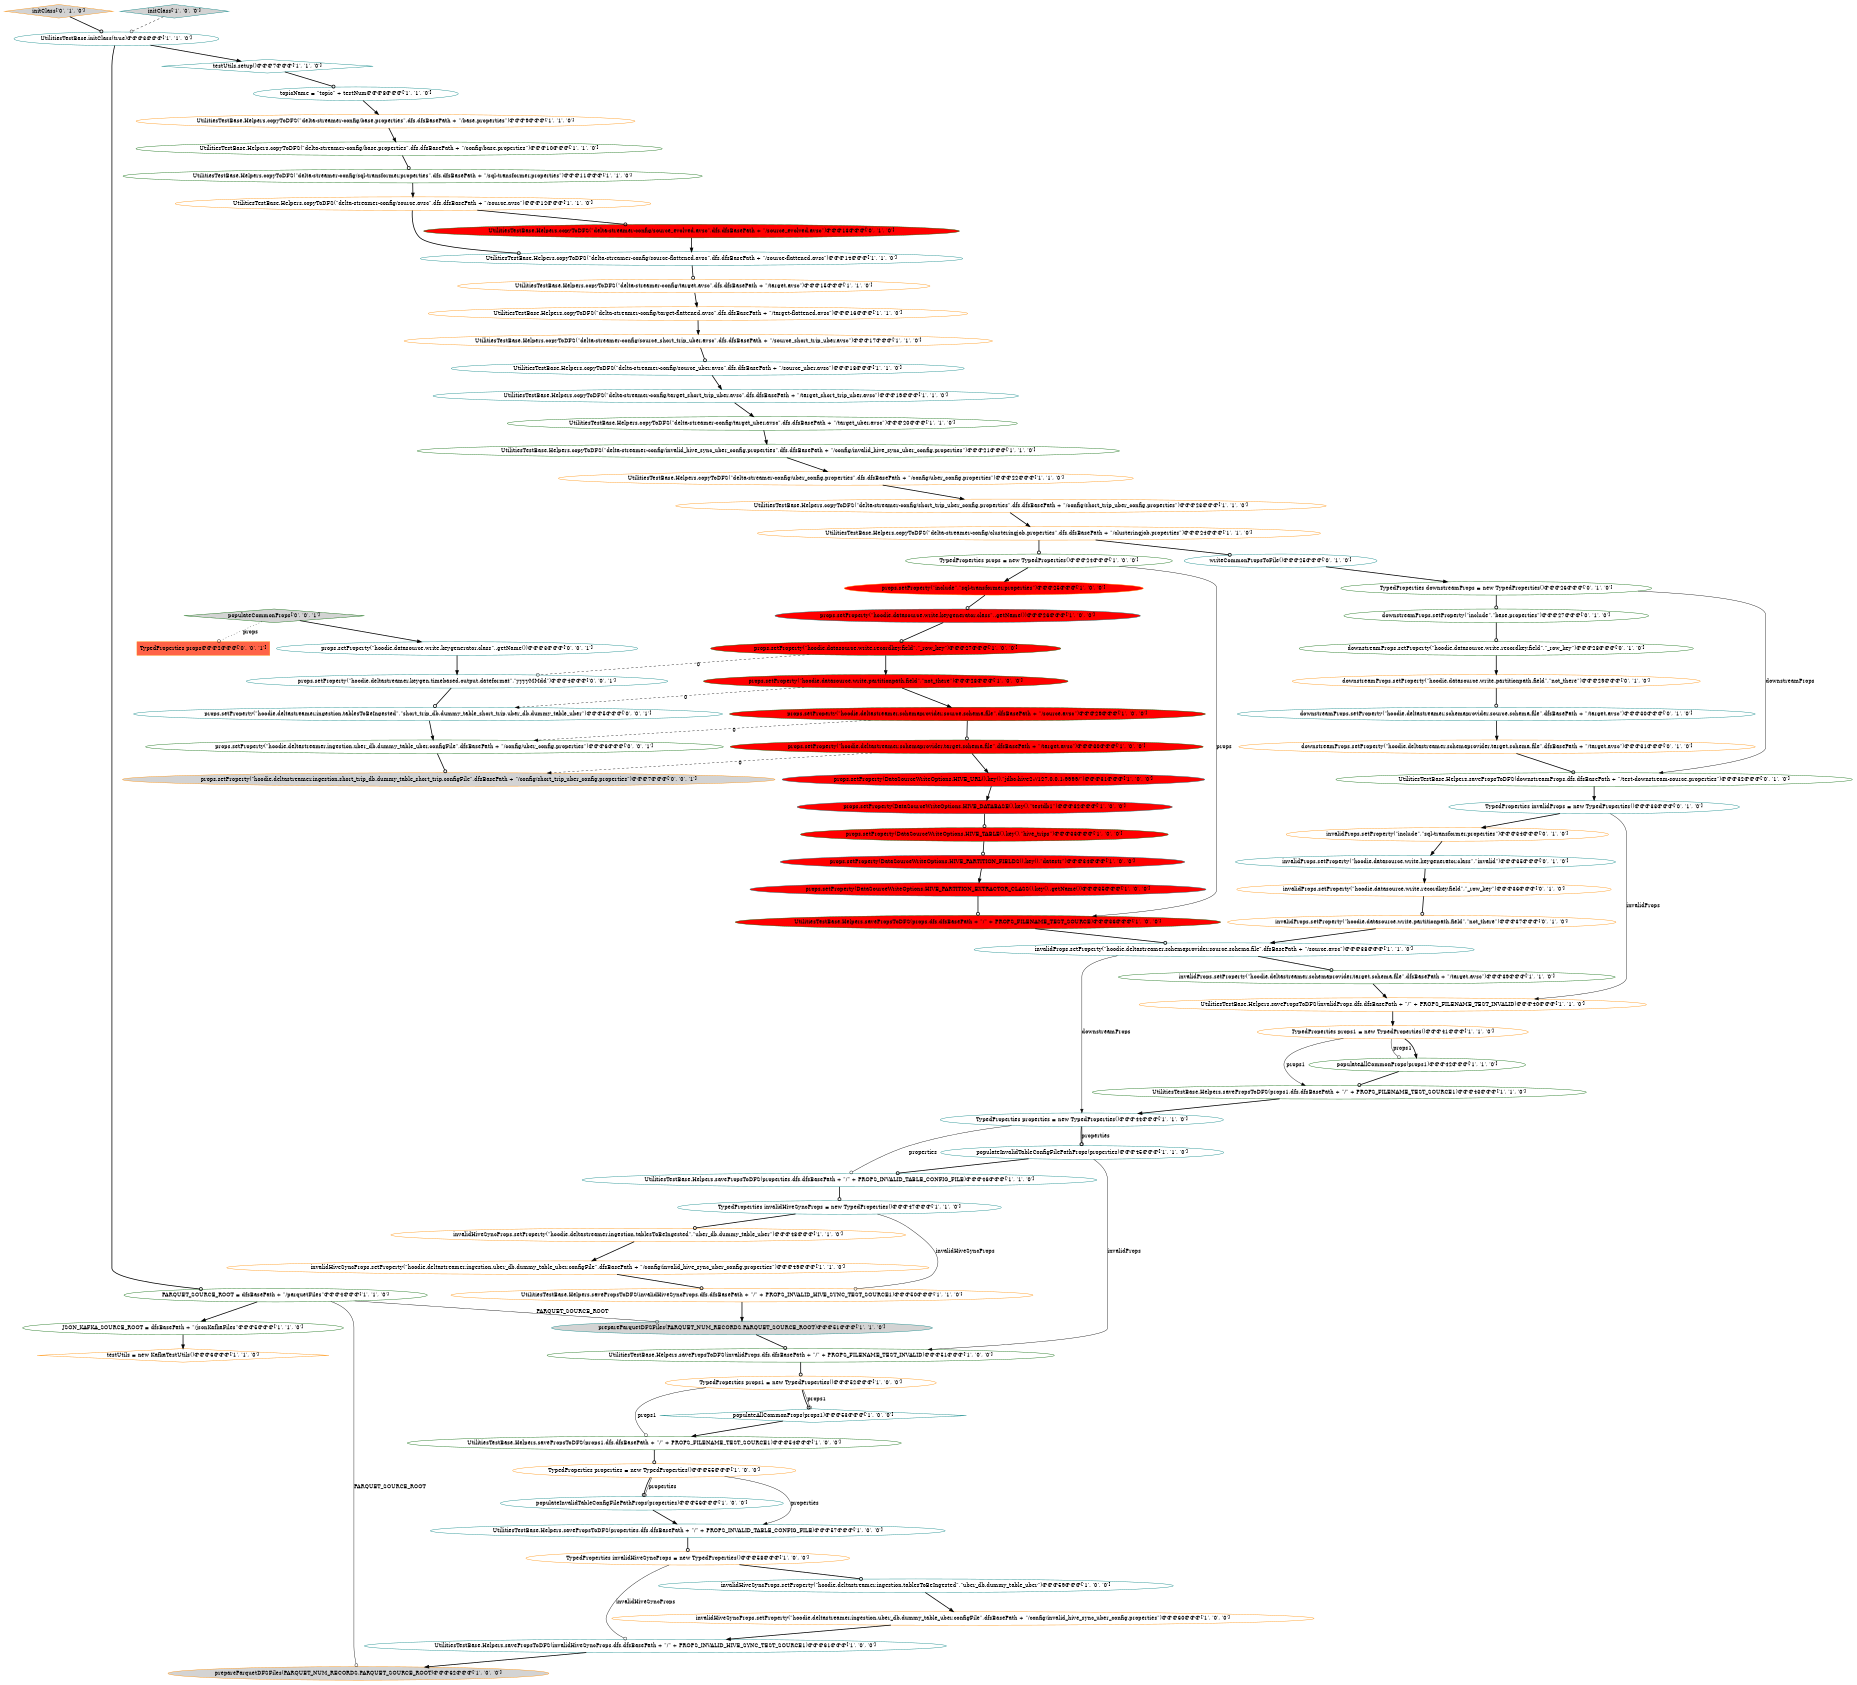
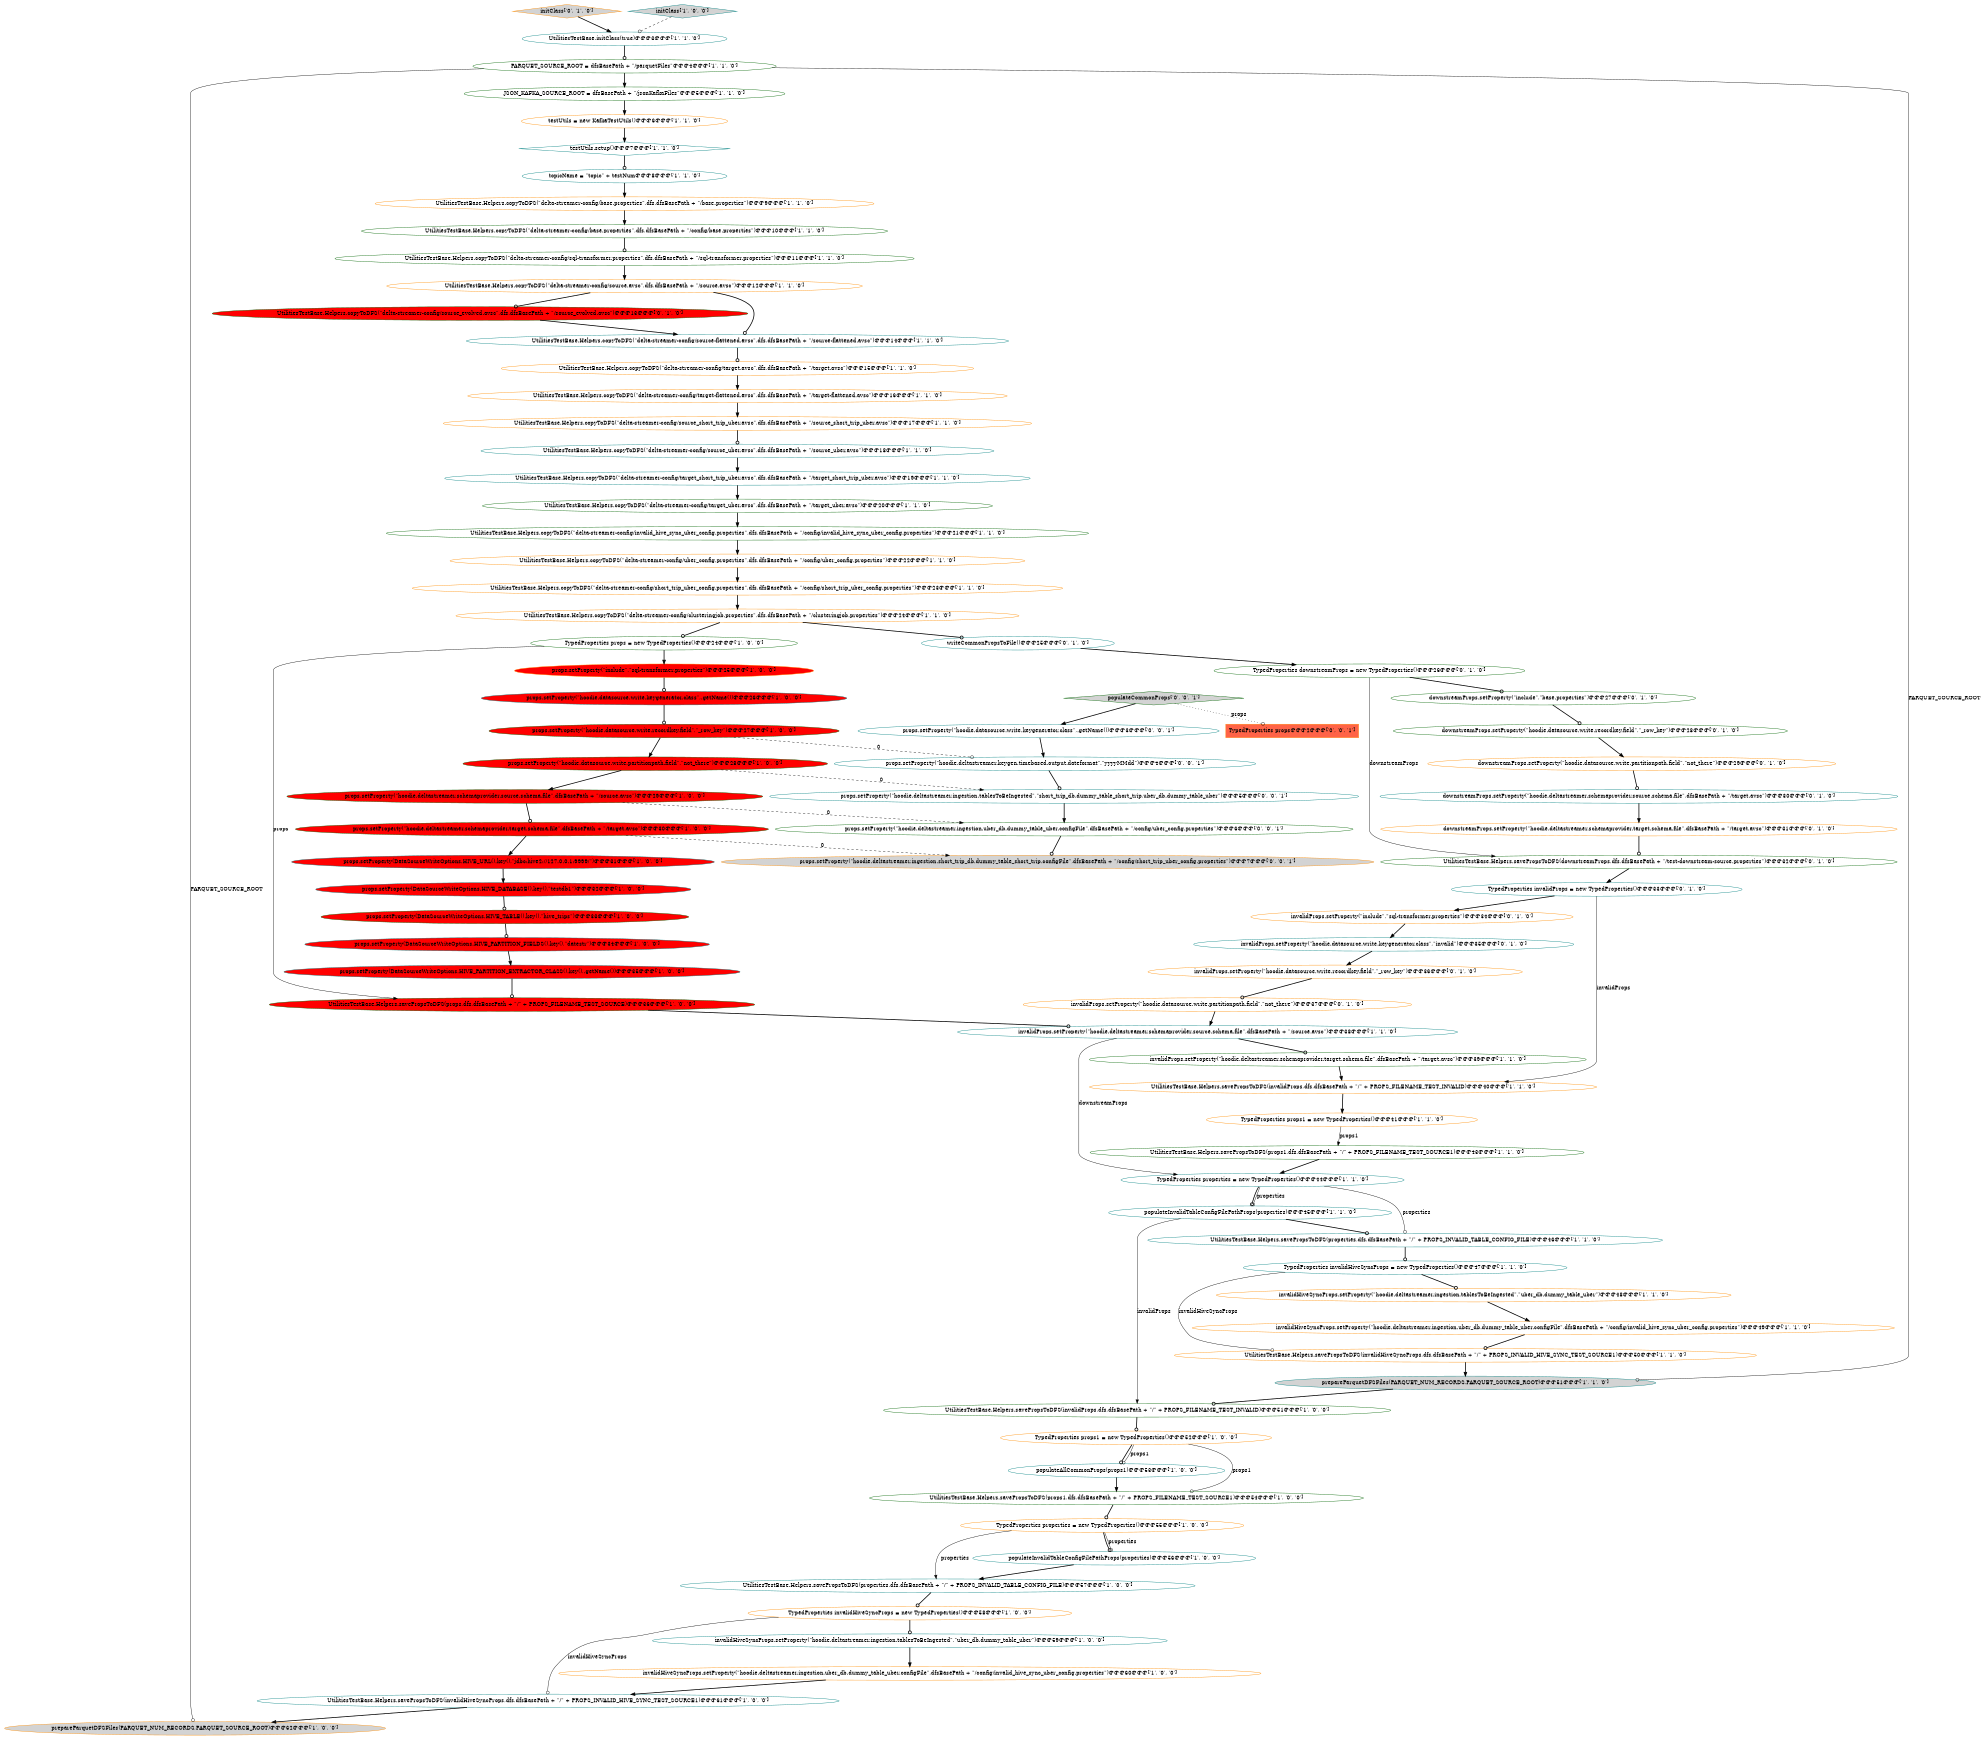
edge "initClass['0', '1', '0']" -> "UtilitiesTestBase.initClass(true)@@@3@@@['1', '1', '0']": arrowhead odot -> normal
edge "UtilitiesTestBase.initClass(true)@@@3@@@['1', '1', '0']" -> "testUtils.setup()@@@7@@@['1', '1', '0']": now "testUtils = new KafkaTestUtils()@@@6@@@['1', '1', '0']" -> "testUtils.setup()@@@7@@@['1', '1', '0']"
node "populateAllCommonProps(props1)@@@42@@@['1', '1', '0']": removed
node "testUtils = new KafkaTestUtils()@@@6@@@['1', '1', '0']": shape diamond -> ellipse
node "populateAllCommonProps(props1)@@@53@@@['1', '0', '0']": shape diamond -> ellipse
